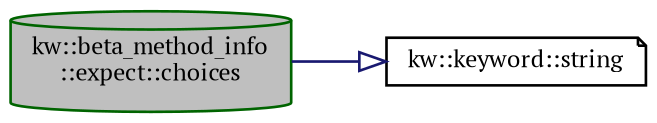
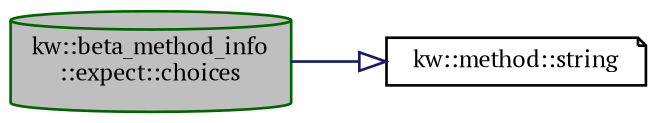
node "kw::keyword::string": label "kw::keyword::string" -> "kw::method::string"
